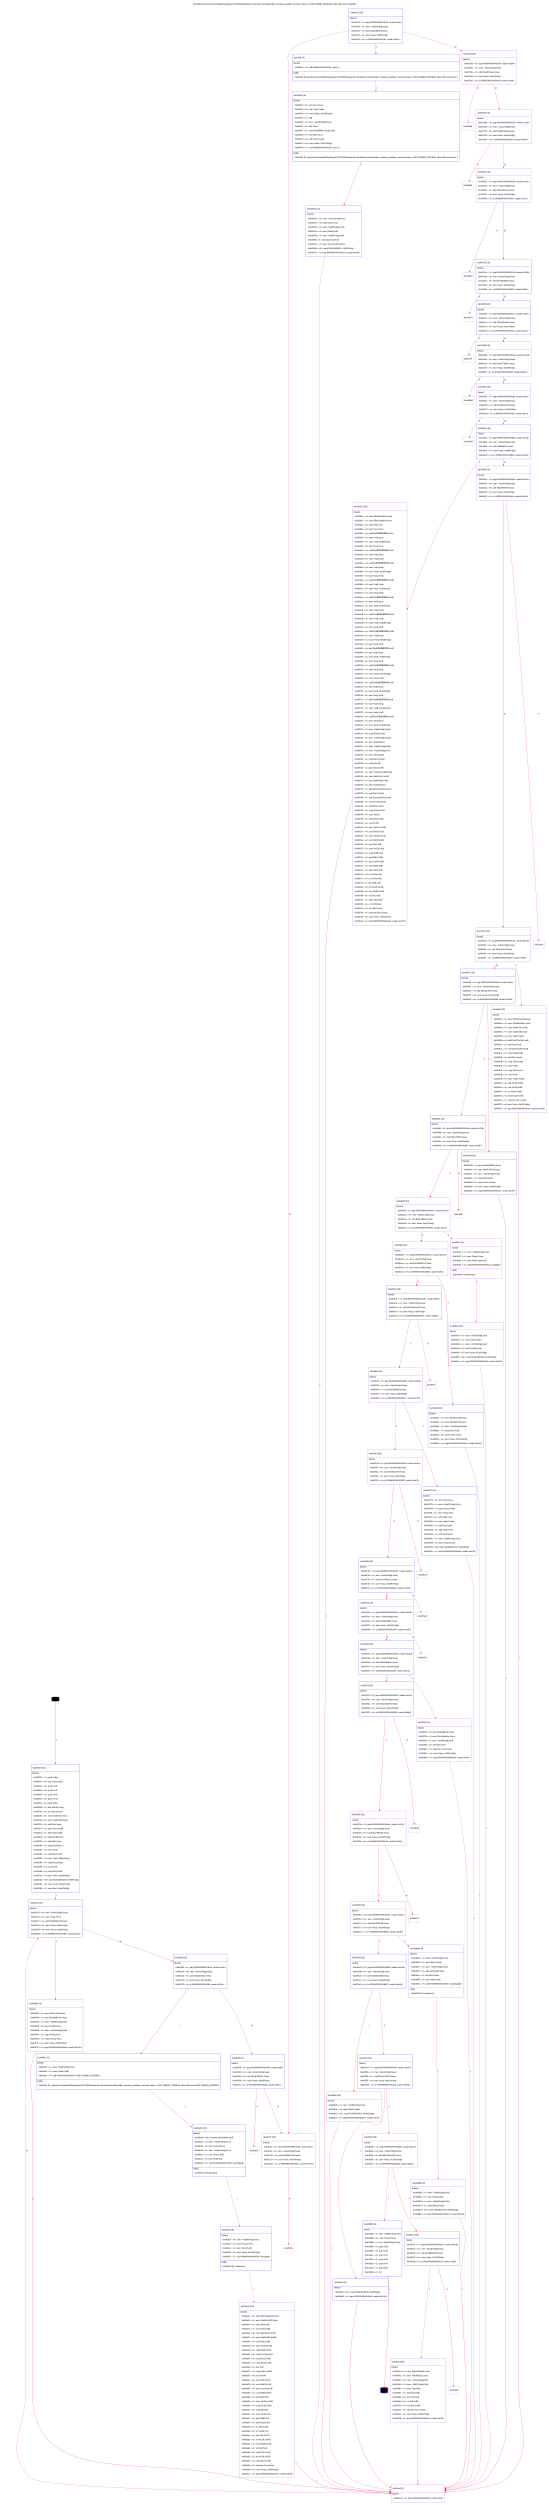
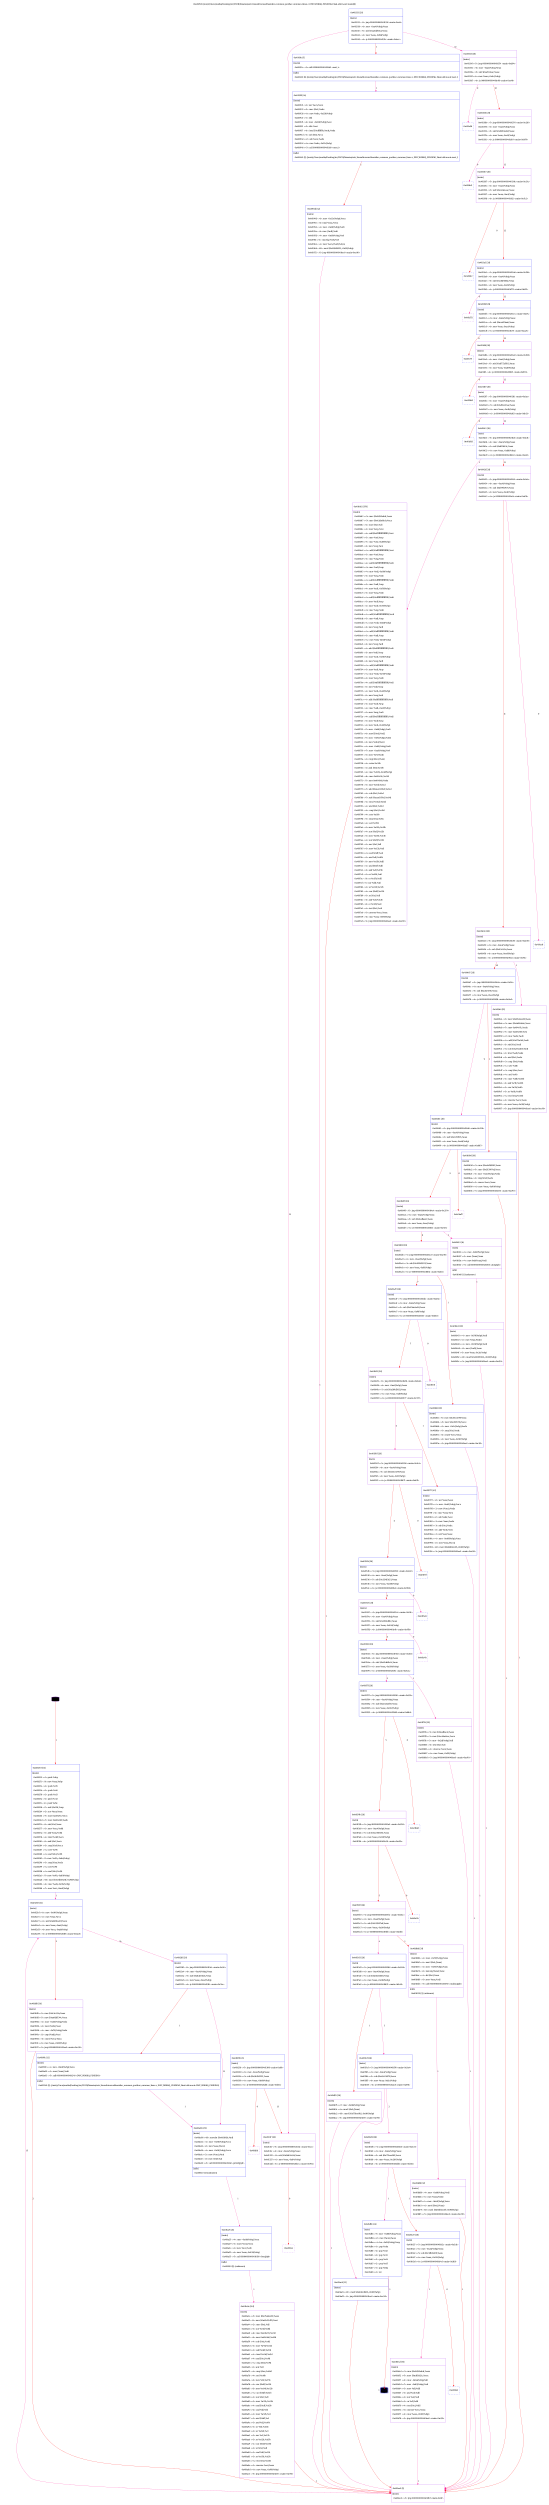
edge "0x4012df [28]" -> "0x4012fb [28]": now "0x4012df [28]" -> "0x401a08 [29]"
